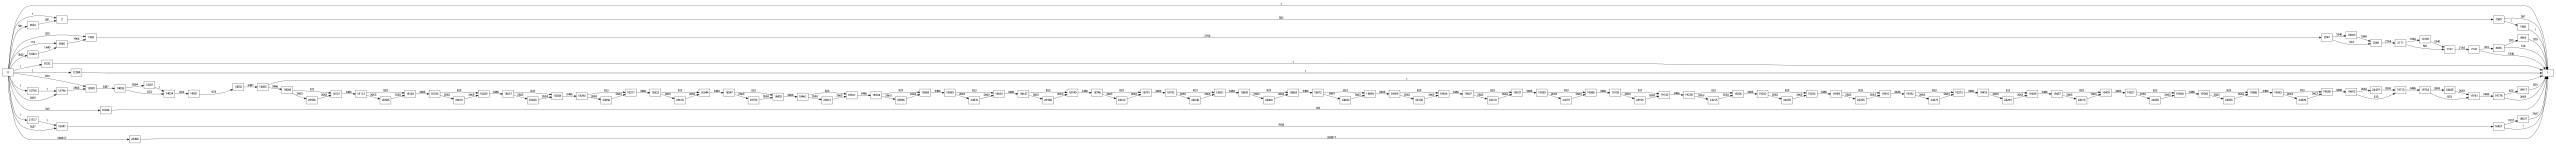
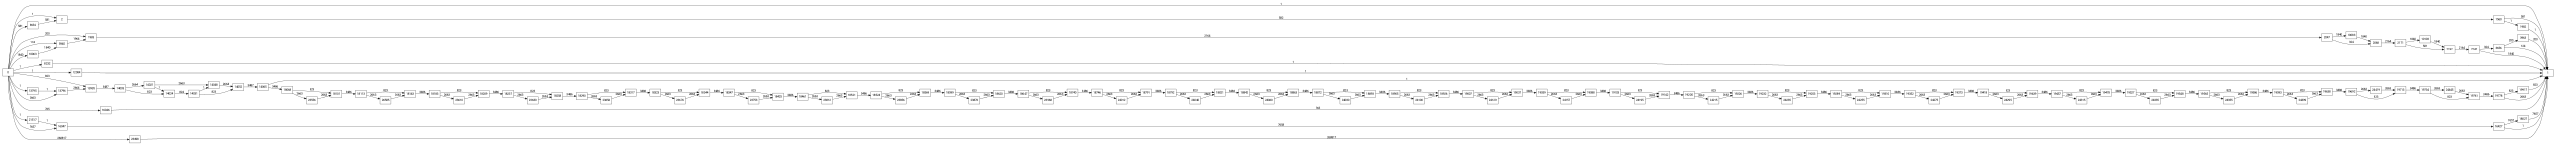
node "14048": added
